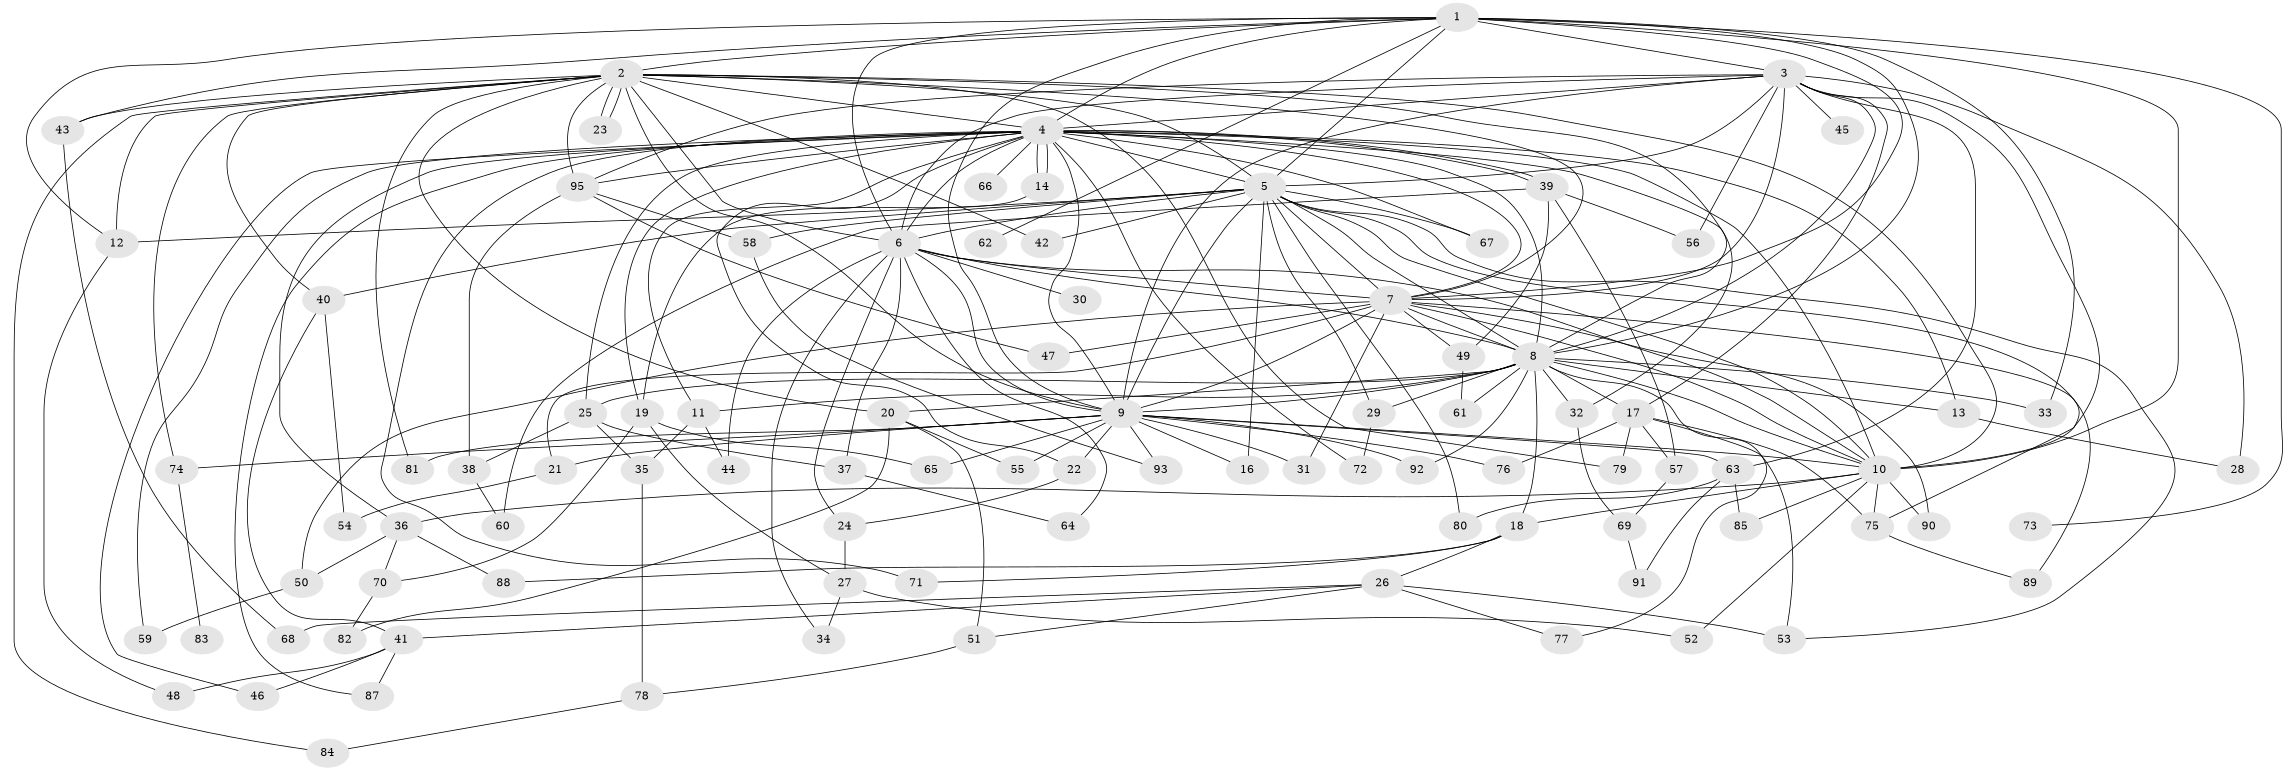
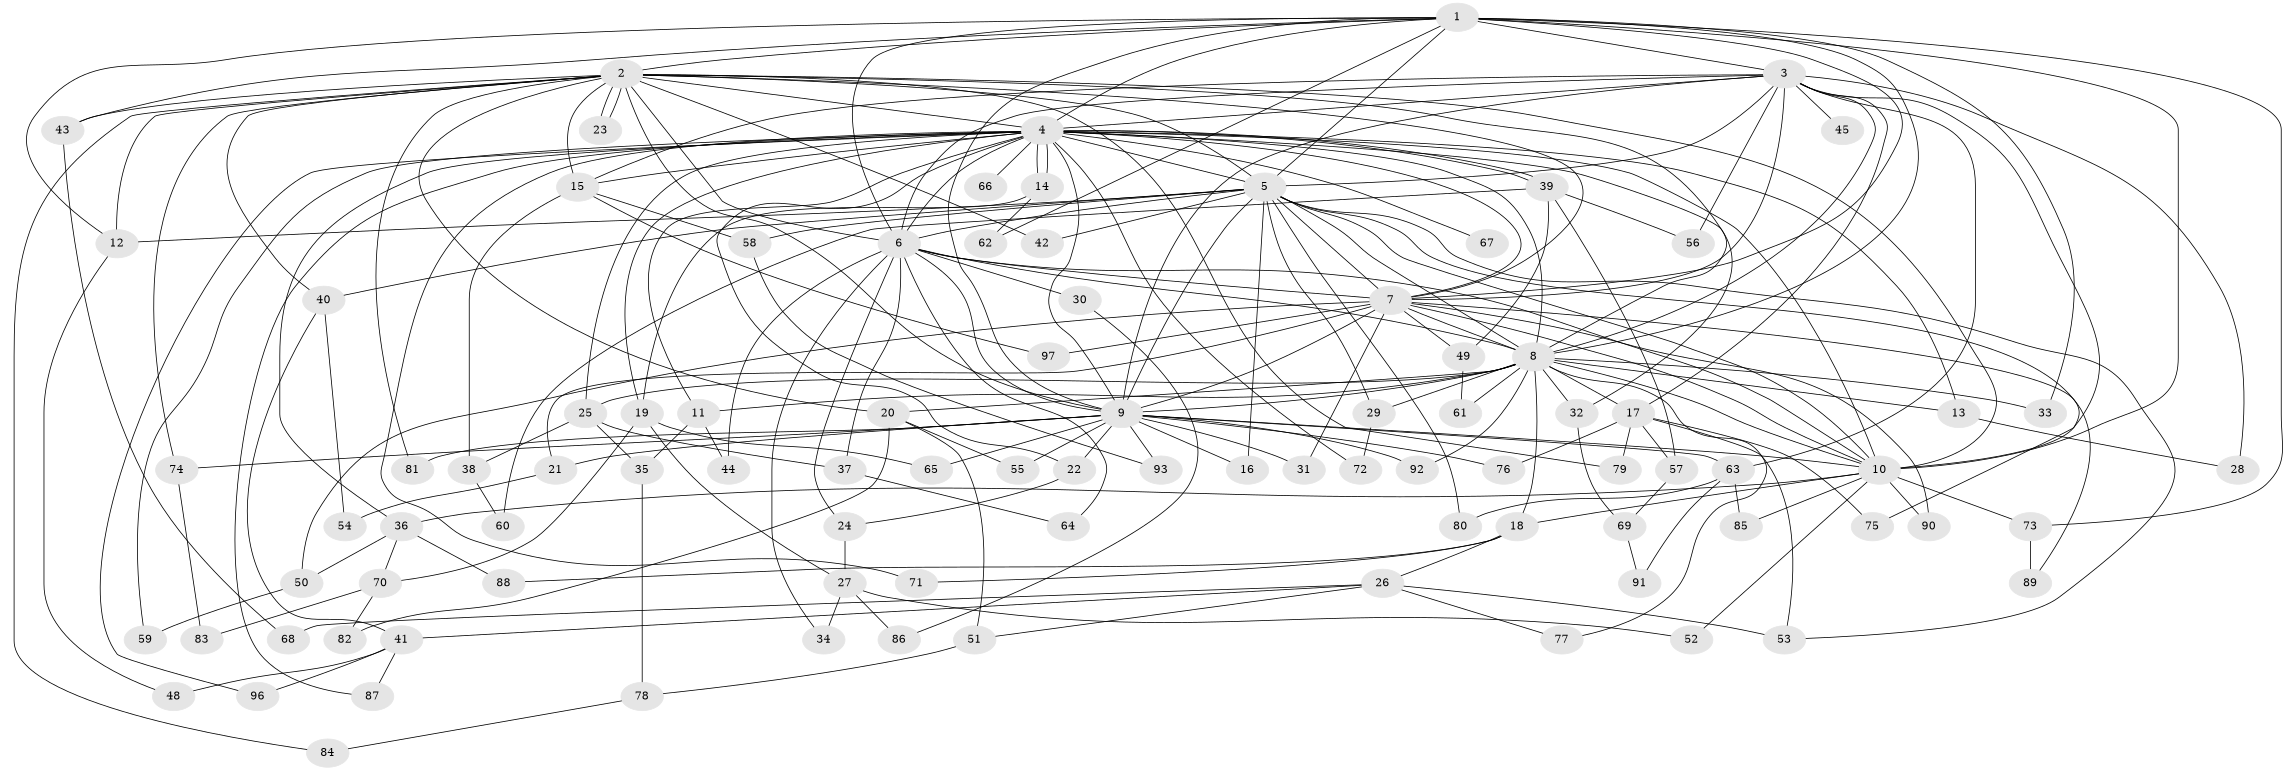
node "95": label "95" -> "15"
edge "5" -- "67": removed
edge "14" -- "62": added
node "47": label "47" -> "97"
edge "10" -- "75": now "10" -- "73"
edge "75" -- "89": now "73" -- "89"
edge "70" -- "83": added
node "86": added
node "46": label "46" -> "96"
